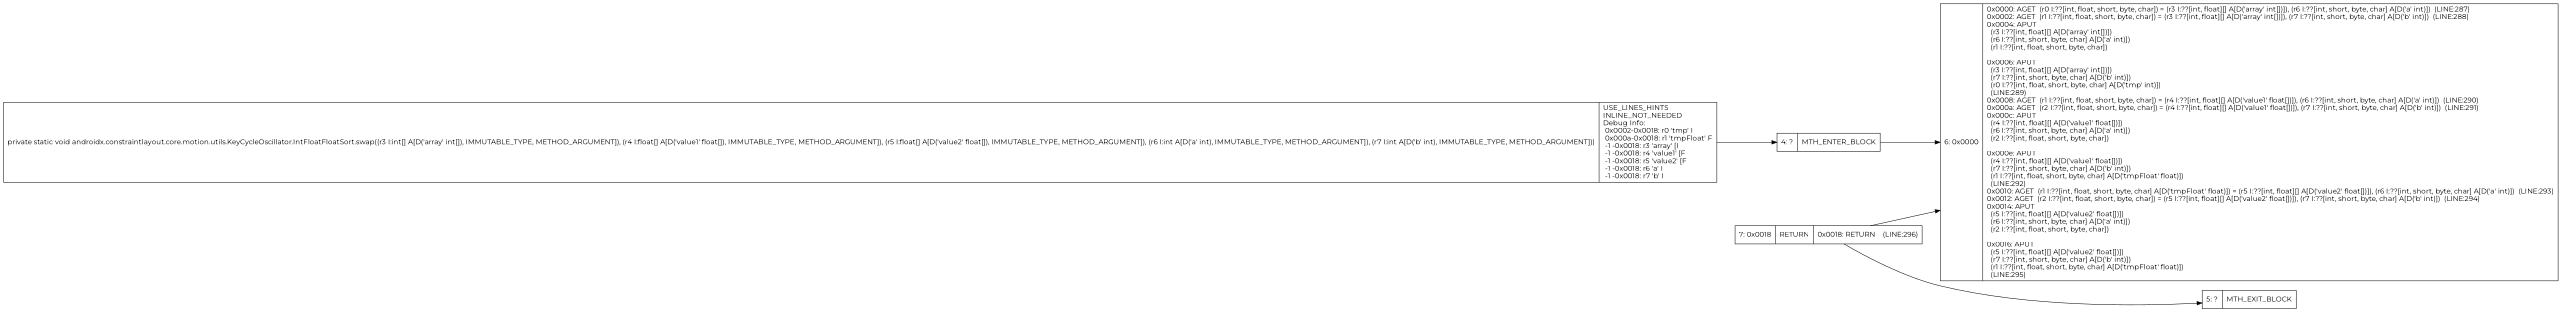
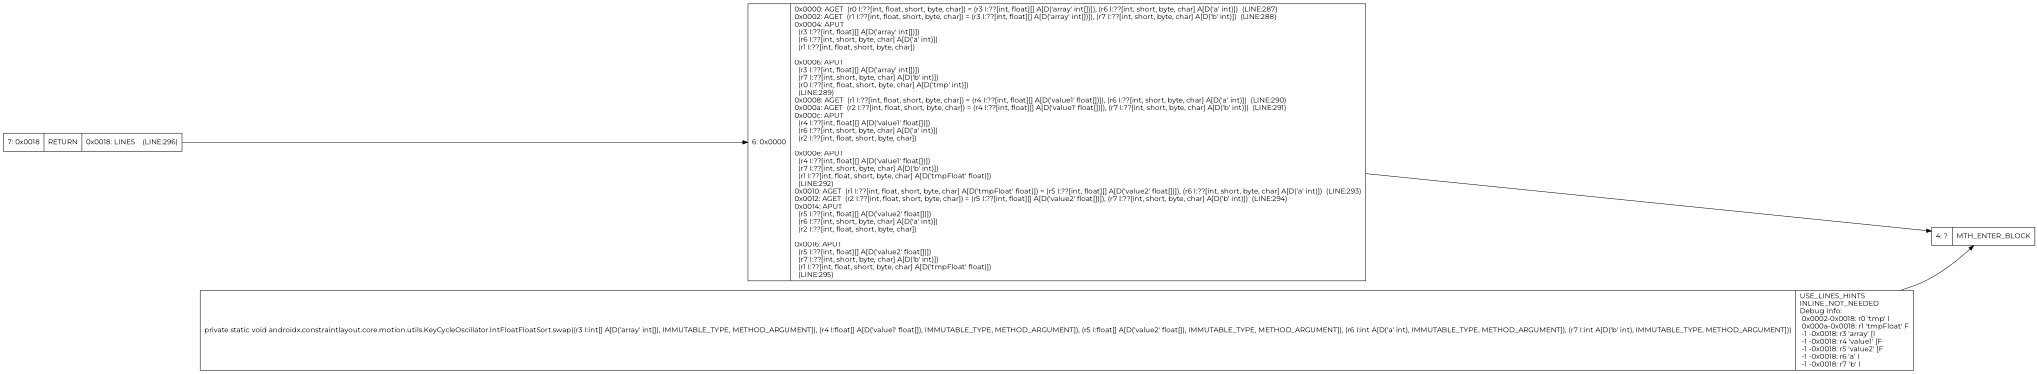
edge "4: ?" -> "6: 0x0000": reversed
node "7: 0x0018": text "0x0018: RETURN    (LINE:296)" -> "0x0018: LINES    (LINE:296)"
node "5: ?": removed
